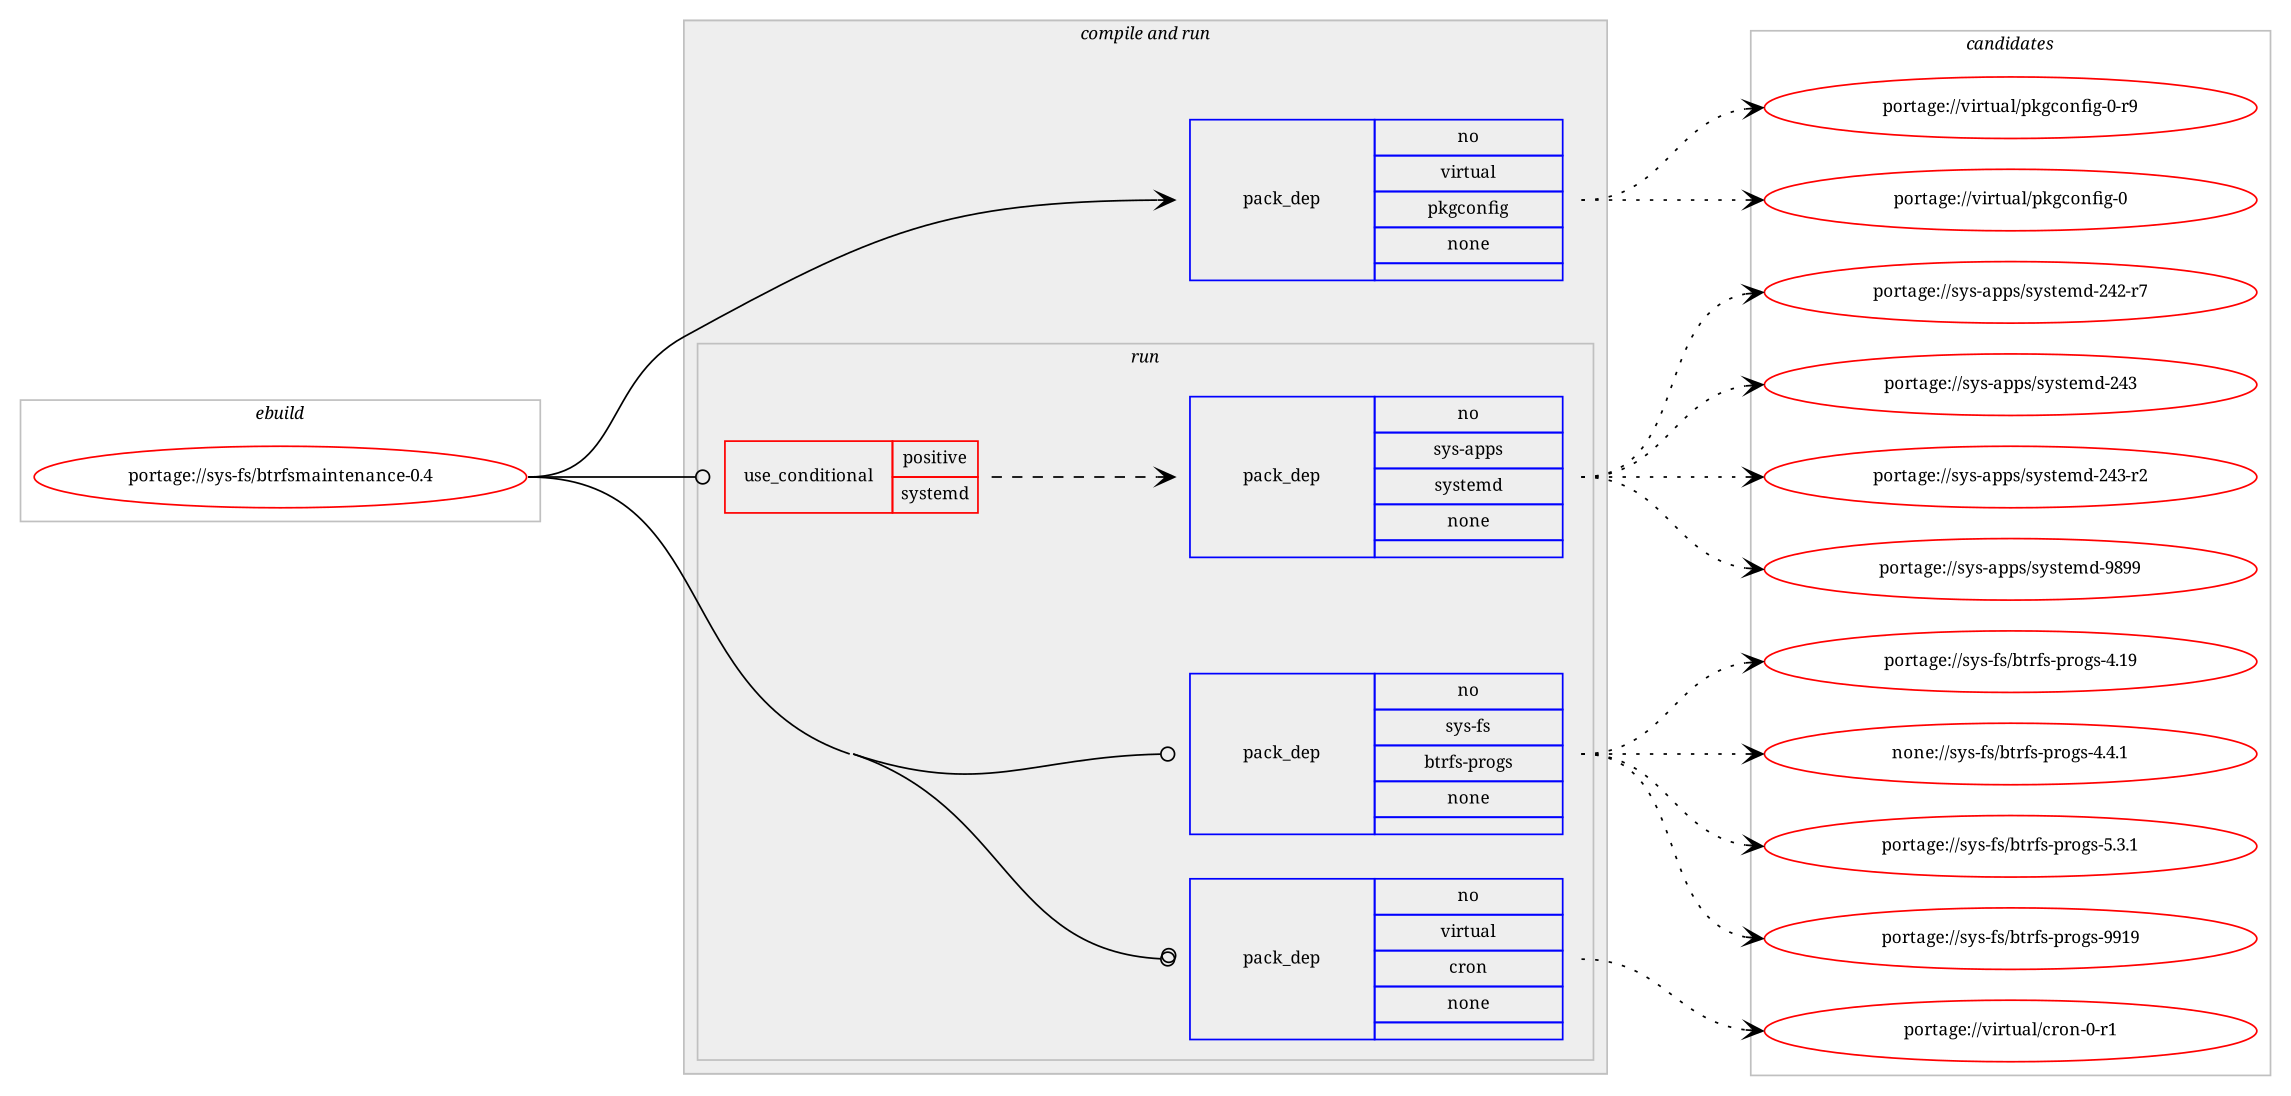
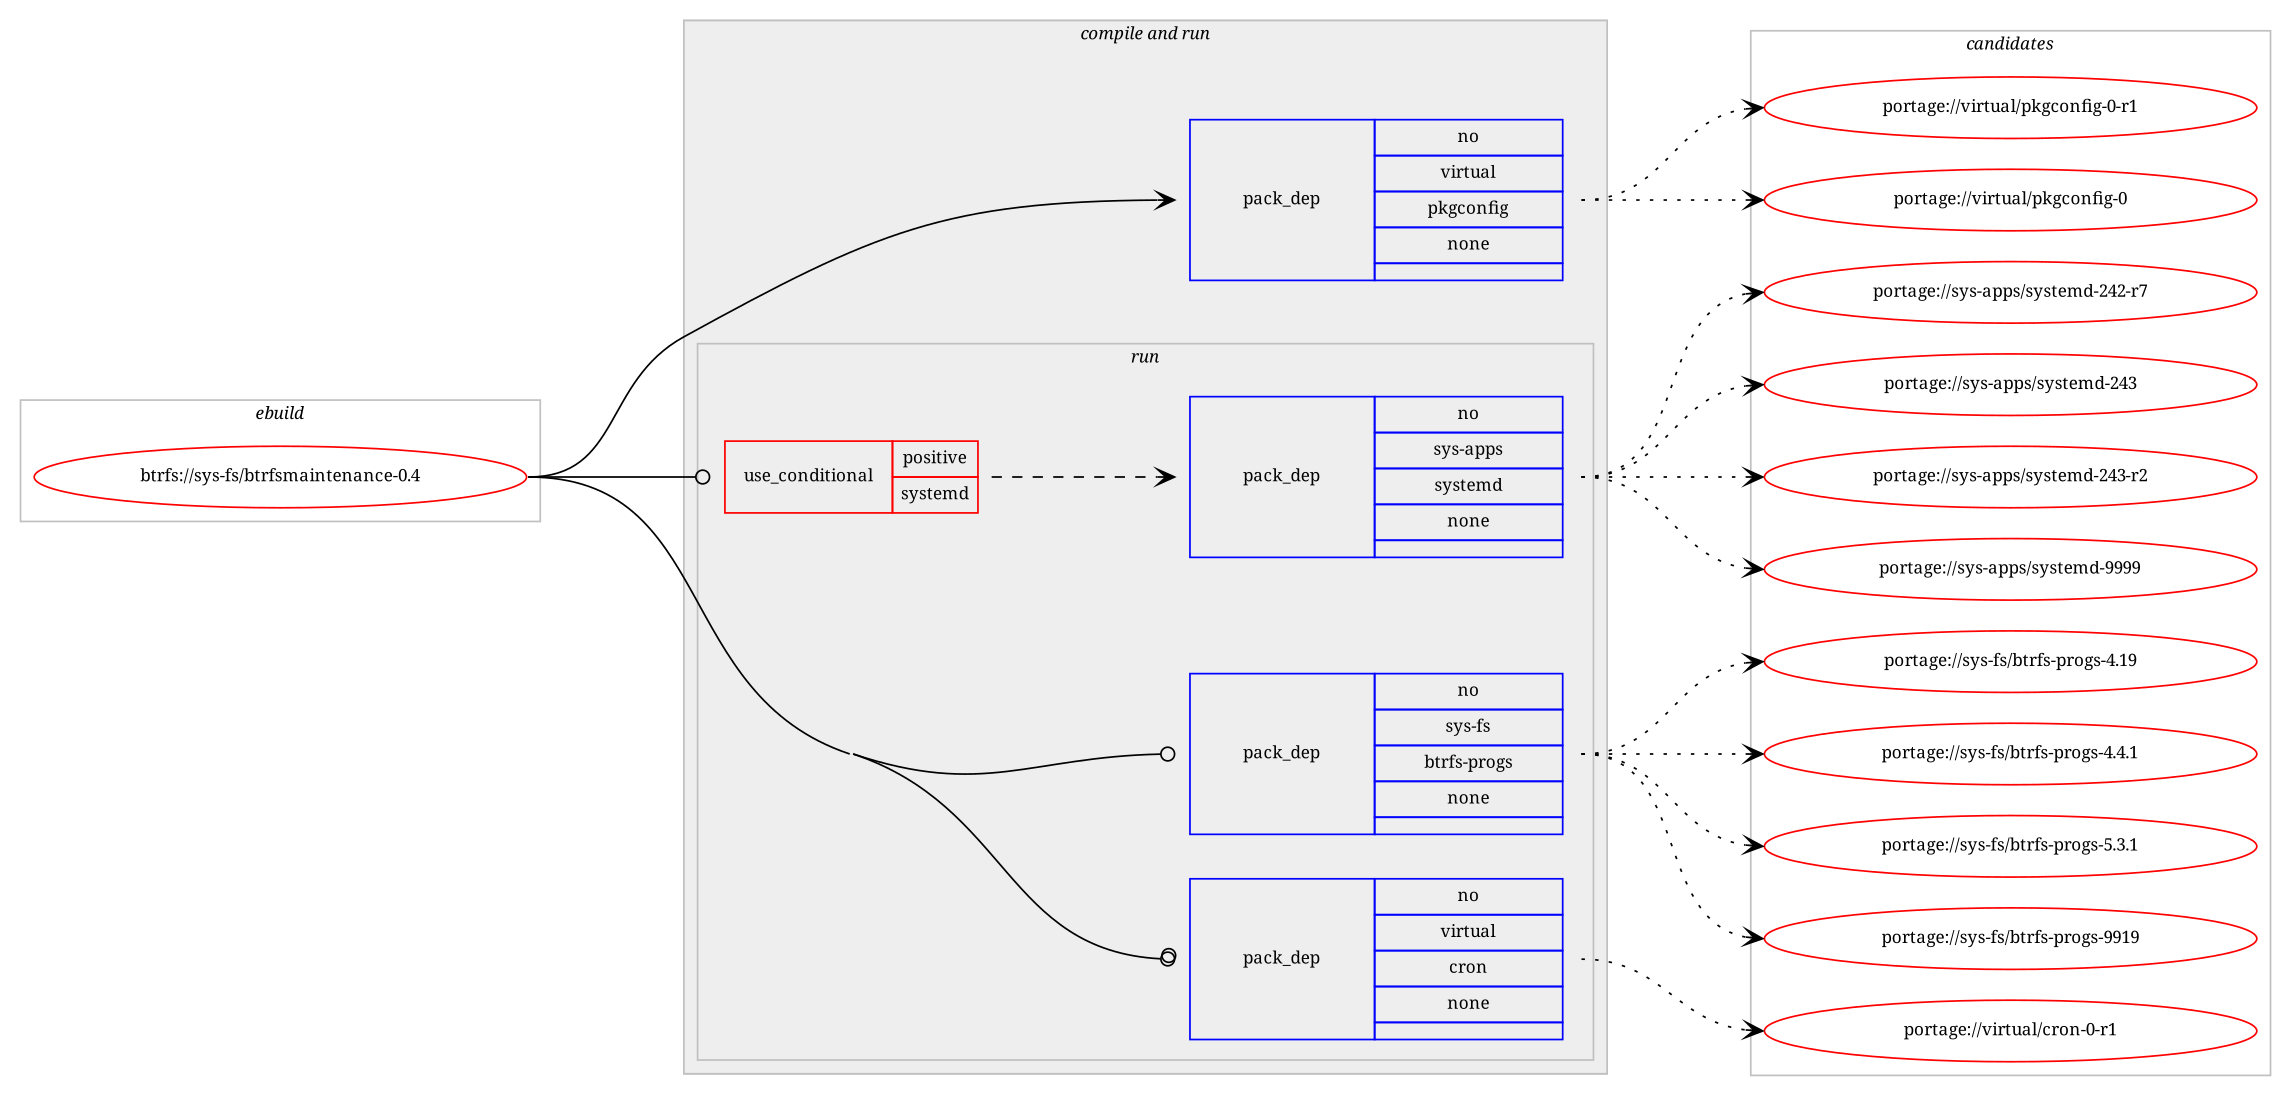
node "portage://virtual/pkgconfig-0-r9": label "portage://virtual/pkgconfig-0-r9" -> "portage://virtual/pkgconfig-0-r1"
node "portage://sys-fs/btrfsmaintenance-0.4": label "portage://sys-fs/btrfsmaintenance-0.4" -> "btrfs://sys-fs/btrfsmaintenance-0.4"
node "portage://sys-apps/systemd-9899": label "portage://sys-apps/systemd-9899" -> "portage://sys-apps/systemd-9999"
node "none://sys-fs/btrfs-progs-4.4.1": label "none://sys-fs/btrfs-progs-4.4.1" -> "portage://sys-fs/btrfs-progs-4.4.1"
